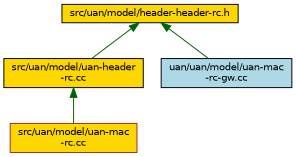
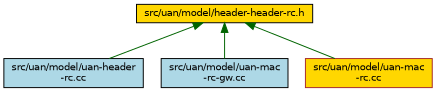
node "src/uan/model/uan-header -rc.cc": fillcolor gold -> lightblue
node "uan/uan/model/uan-mac -rc-gw.cc": label "uan/uan/model/uan-mac -rc-gw.cc" -> "src/uan/model/uan-mac -rc-gw.cc"
edge "src/uan/model/uan-mac -rc.cc" -> "src/uan/model/uan-header -rc.cc": now "src/uan/model/uan-mac -rc.cc" -> "src/uan/model/header-header-rc.h"
